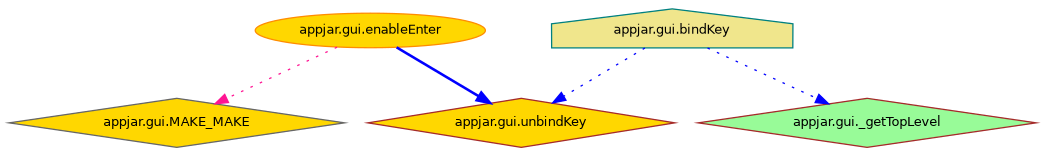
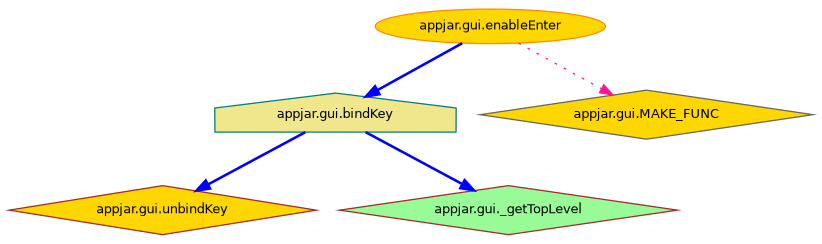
edge "appjar.gui.enableEnter" -> "appjar.gui.unbindKey": now "appjar.gui.enableEnter" -> "appjar.gui.bindKey"
edge "appjar.gui.bindKey" -> "appjar.gui.unbindKey": style dotted -> bold
edge "appjar.gui.bindKey" -> "appjar.gui._getTopLevel": style dotted -> bold
node "appjar.gui.MAKE_MAKE": label "appjar.gui.MAKE_MAKE" -> "appjar.gui.MAKE_FUNC"
